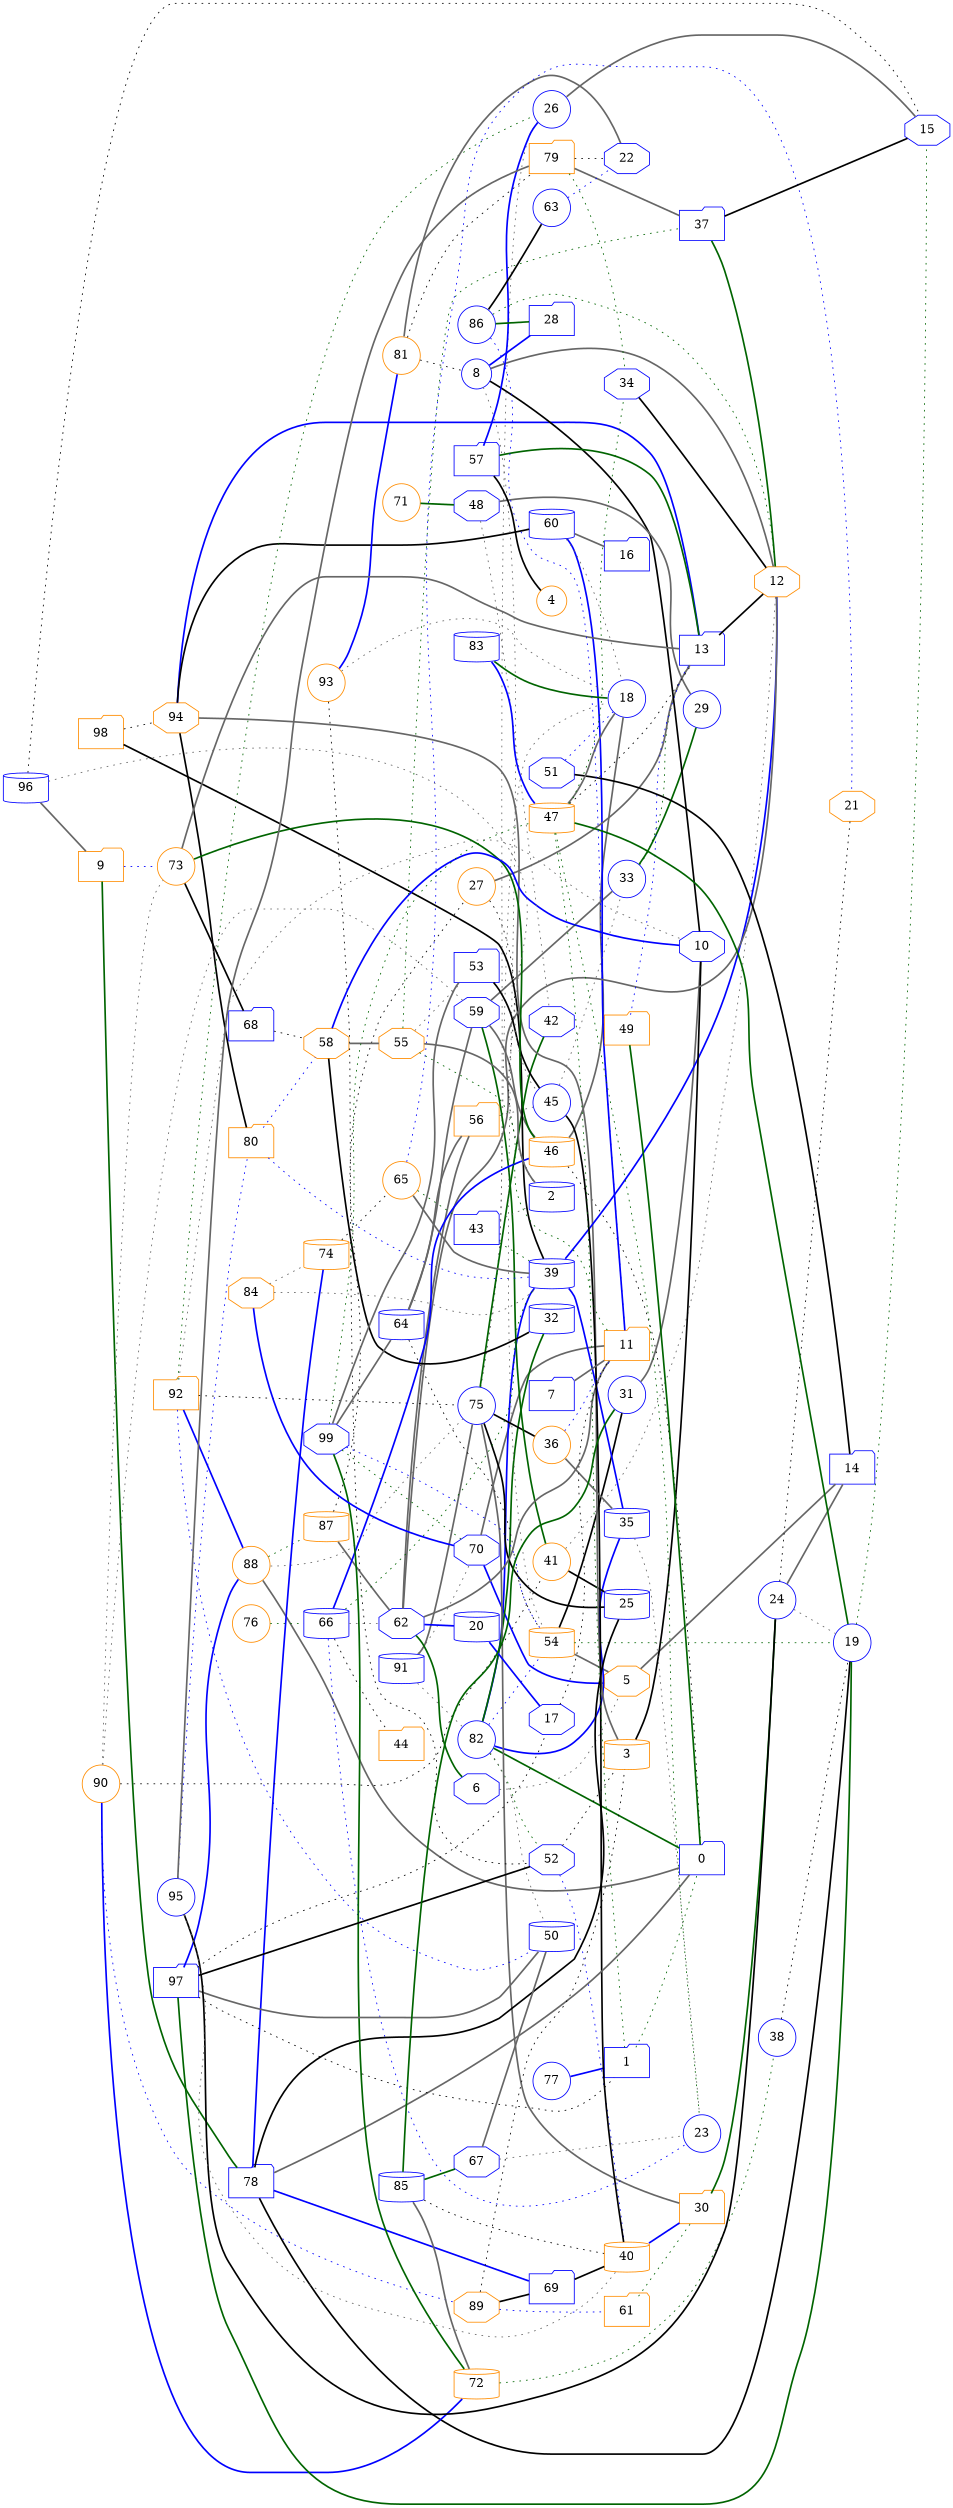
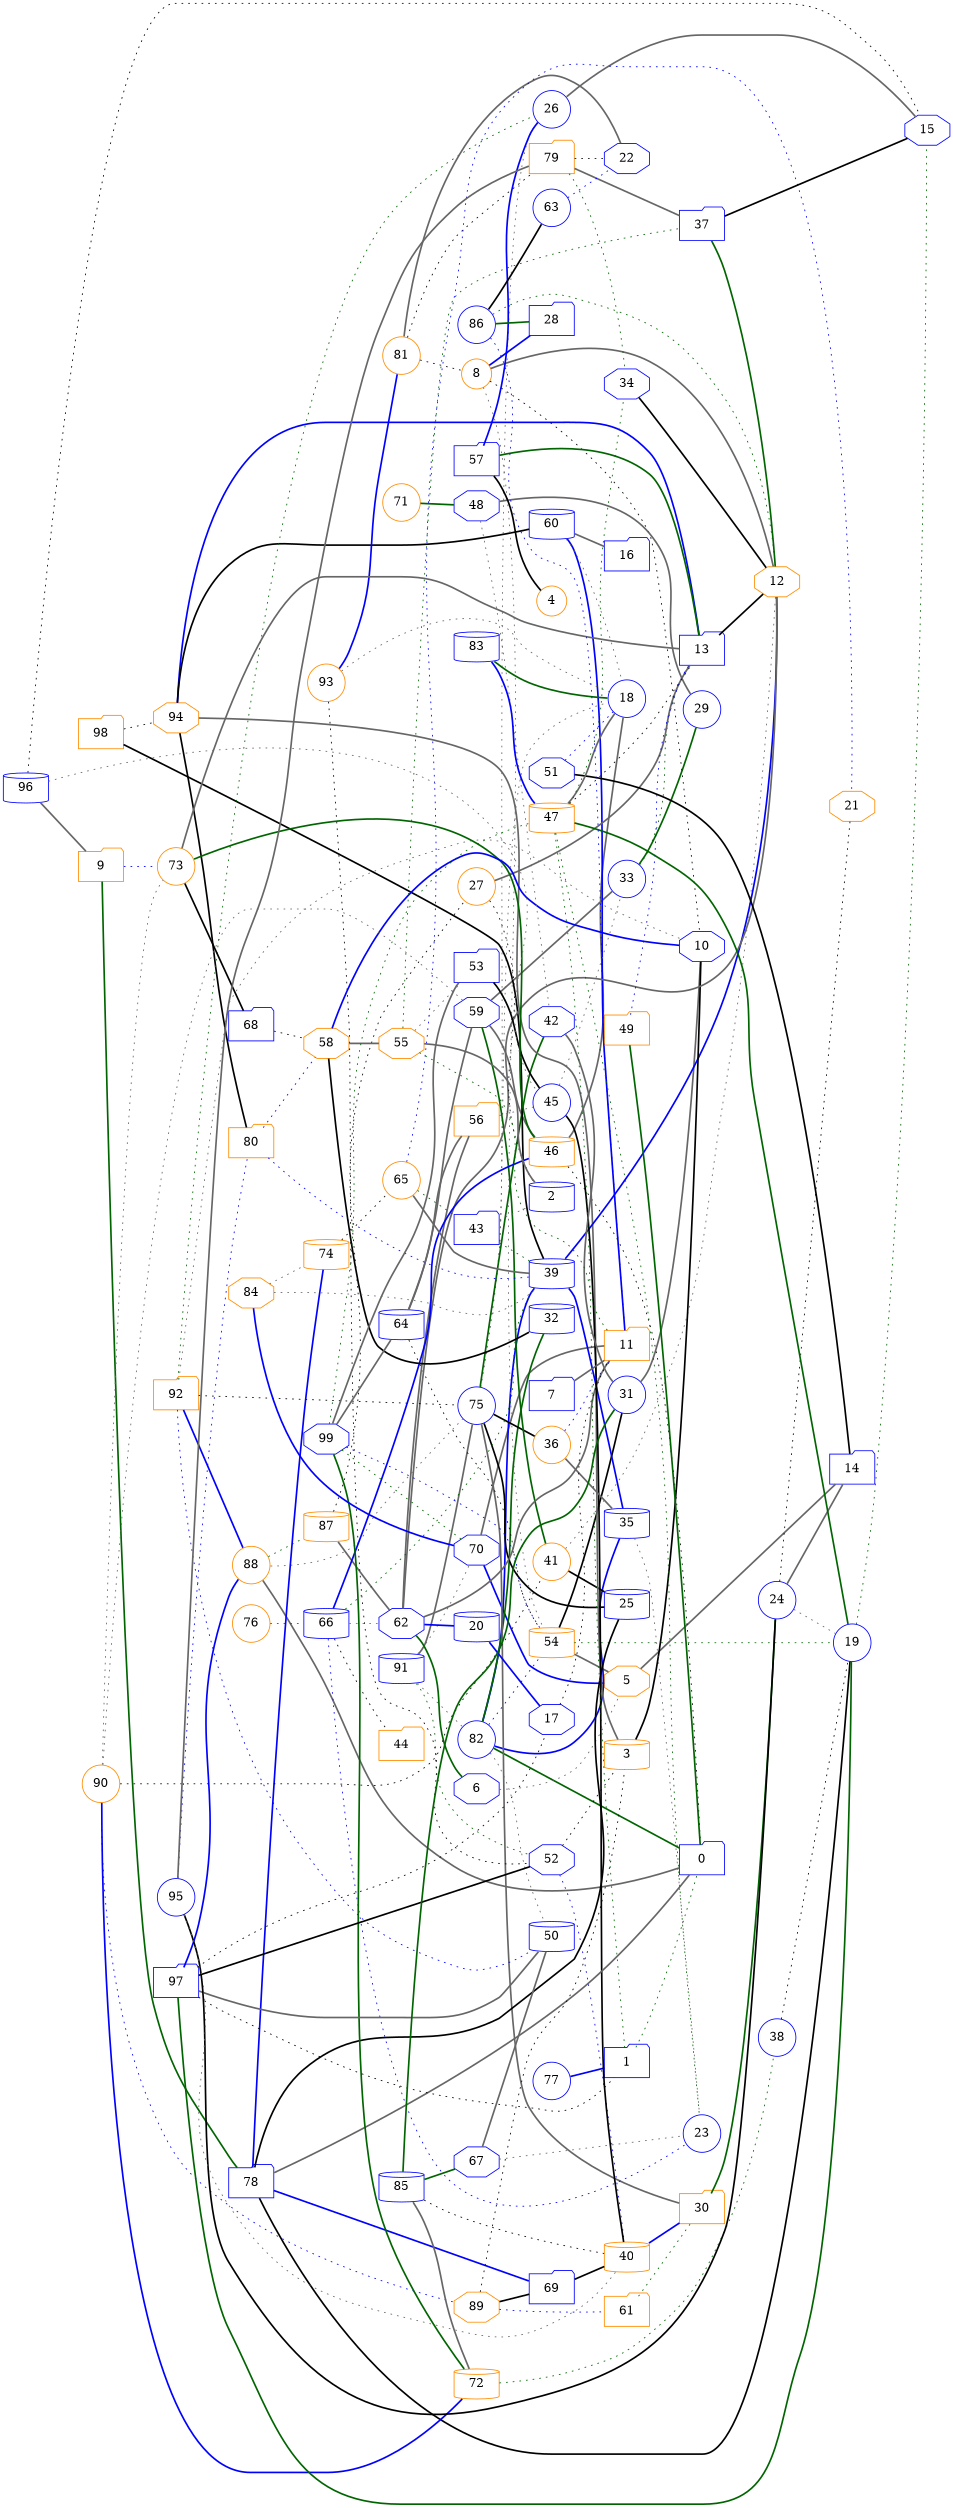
node "8": color blue -> darkorange
edge "8" -- "10": style bold -> dotted
edge "42" -- "31": added
edge "82" -- "52": now "91" -- "52"
